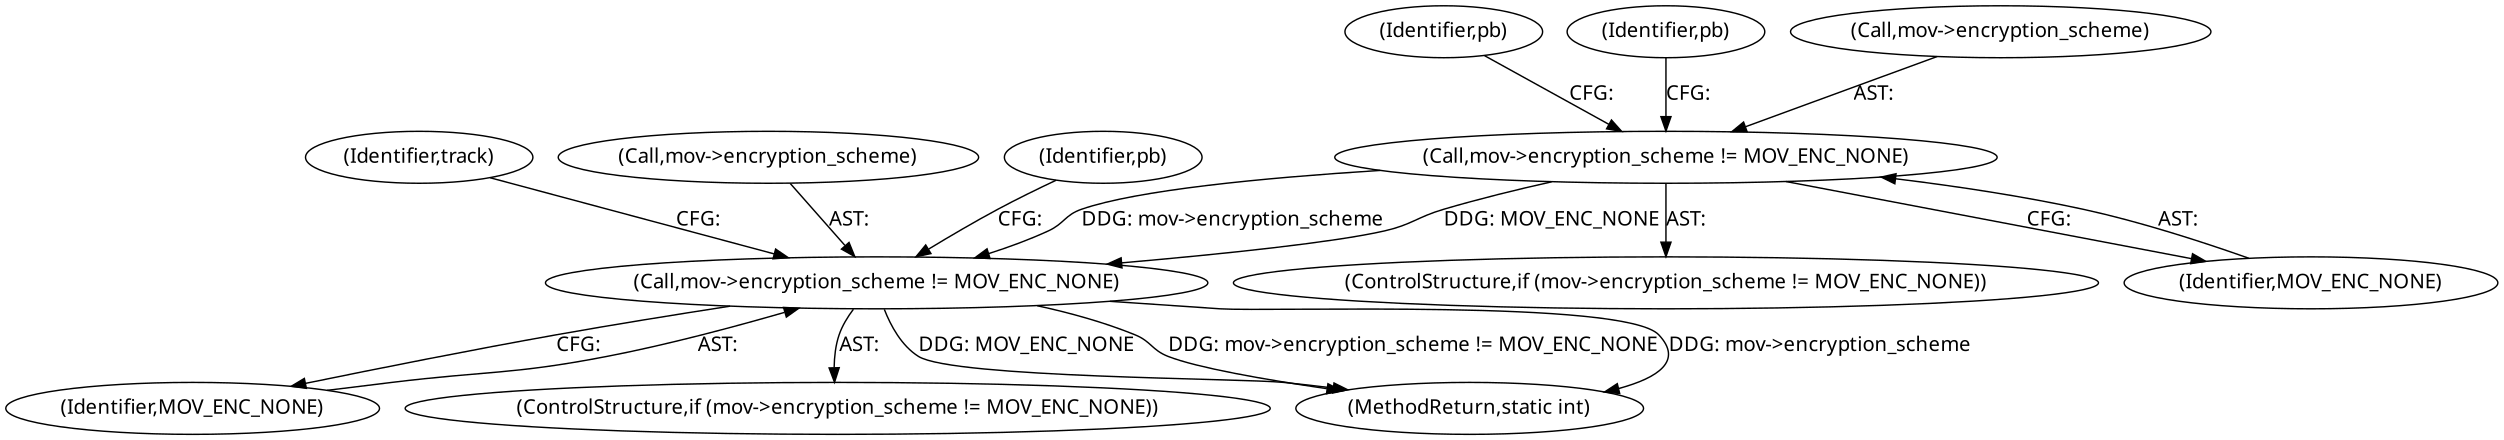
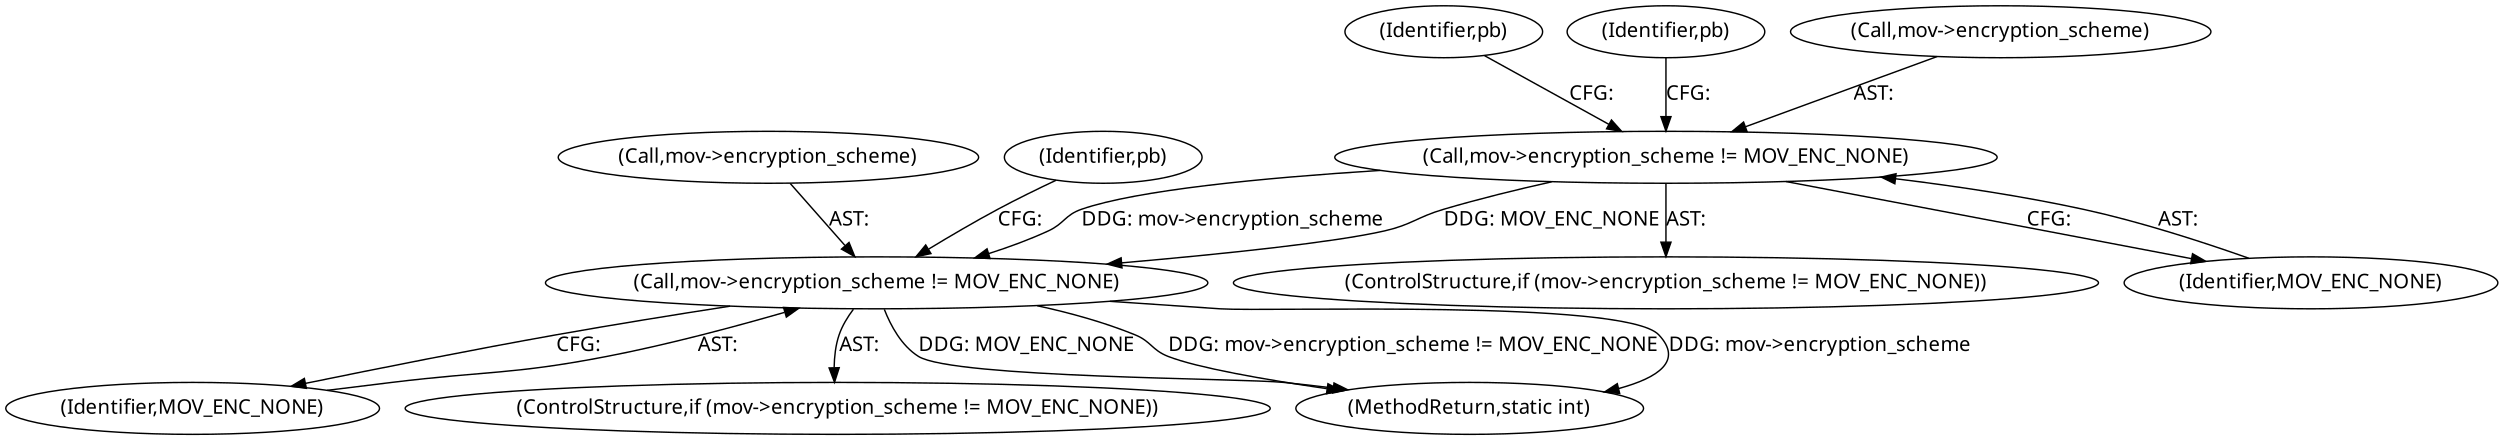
node "(Identifier,track)": removed
